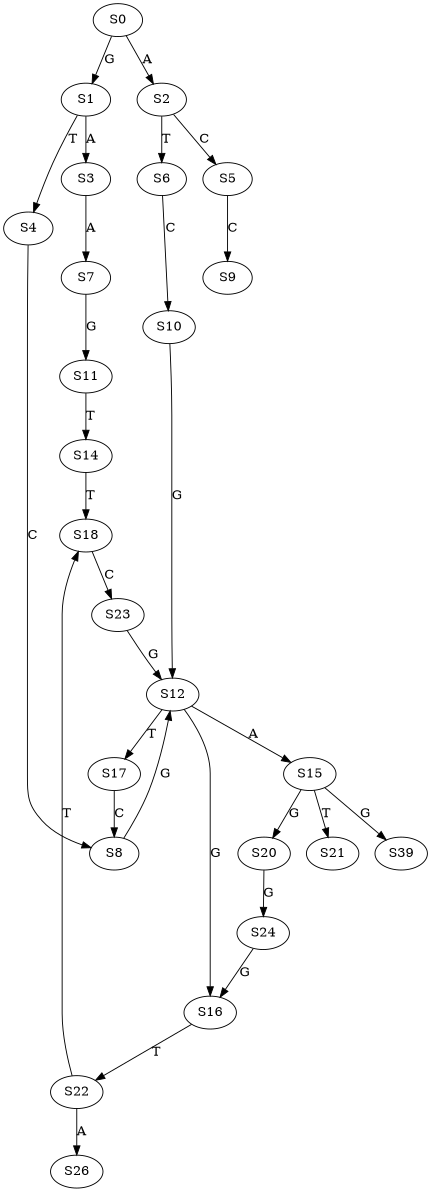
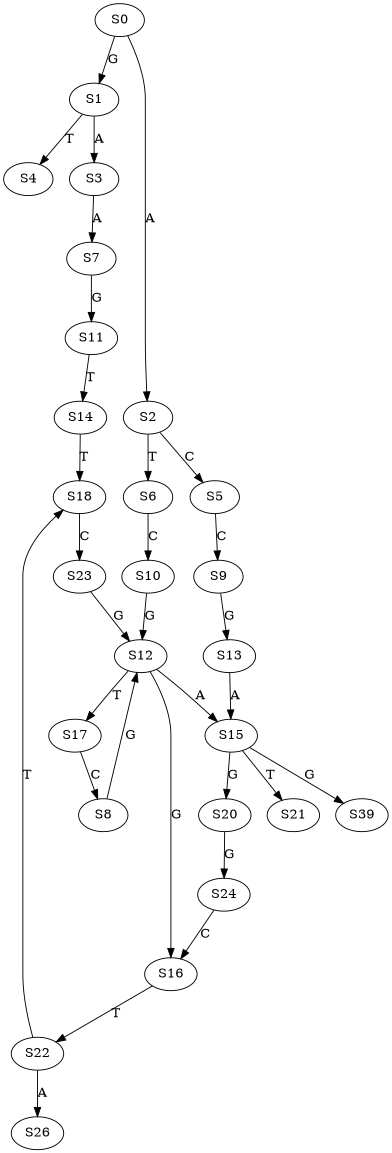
edge "S4" -> "S8": removed, label "C"
node "S13": added
edge "S24" -> "S16": label "G" -> "C"
